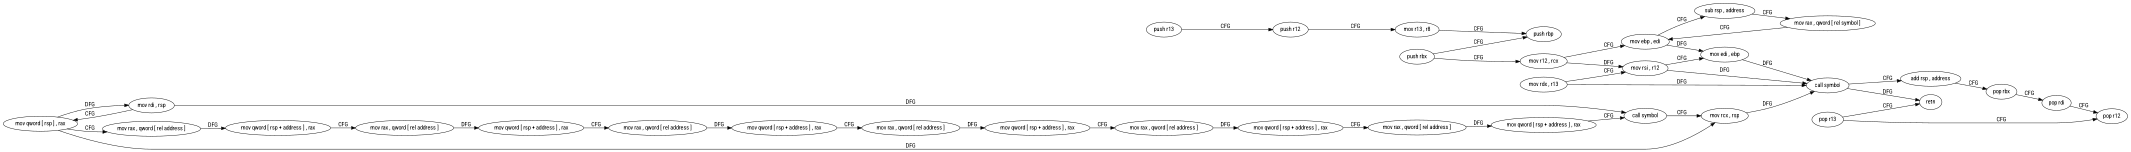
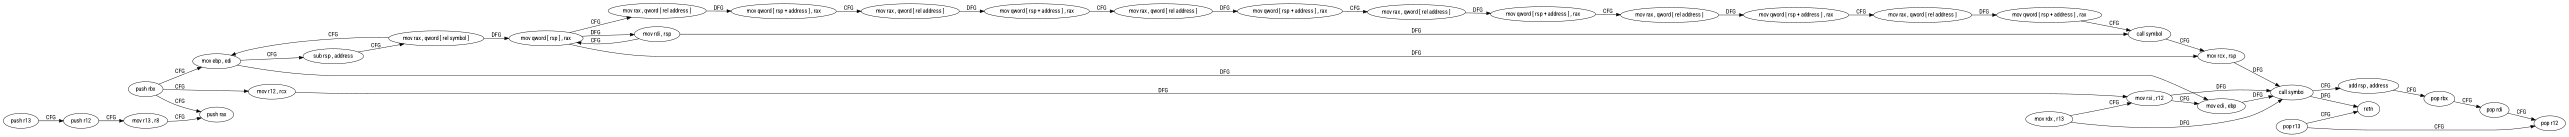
node "push rbp": label "push rbp" -> "push rax"
edge "mov rax , qword [ rel symbol ]" -> "mov qword [ rsp ] , rax": added, label "DFG"
edge "mov r12 , rcx" -> "mov ebp , edi": now "push rbx" -> "mov ebp , edi"
